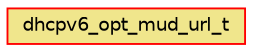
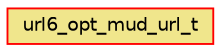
node "dhcpv6_opt_mud_url_t": label "dhcpv6_opt_mud_url_t" -> "url6_opt_mud_url_t"
